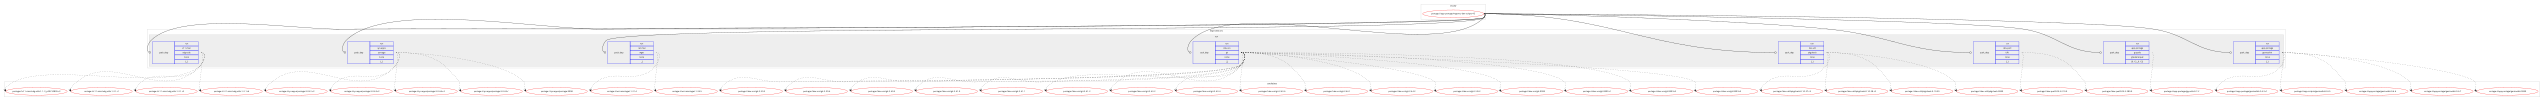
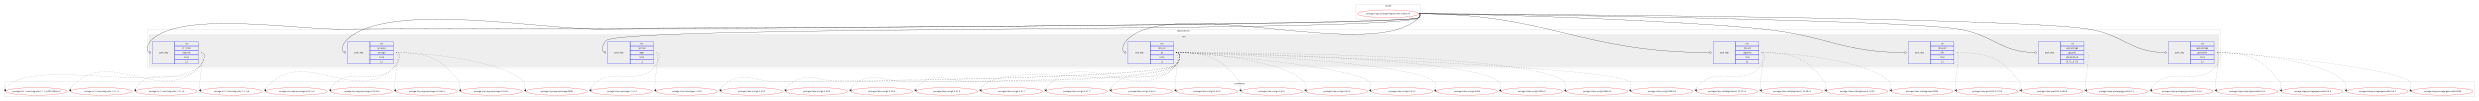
node "portage://dev-vcs/git-2.43.2": removed
